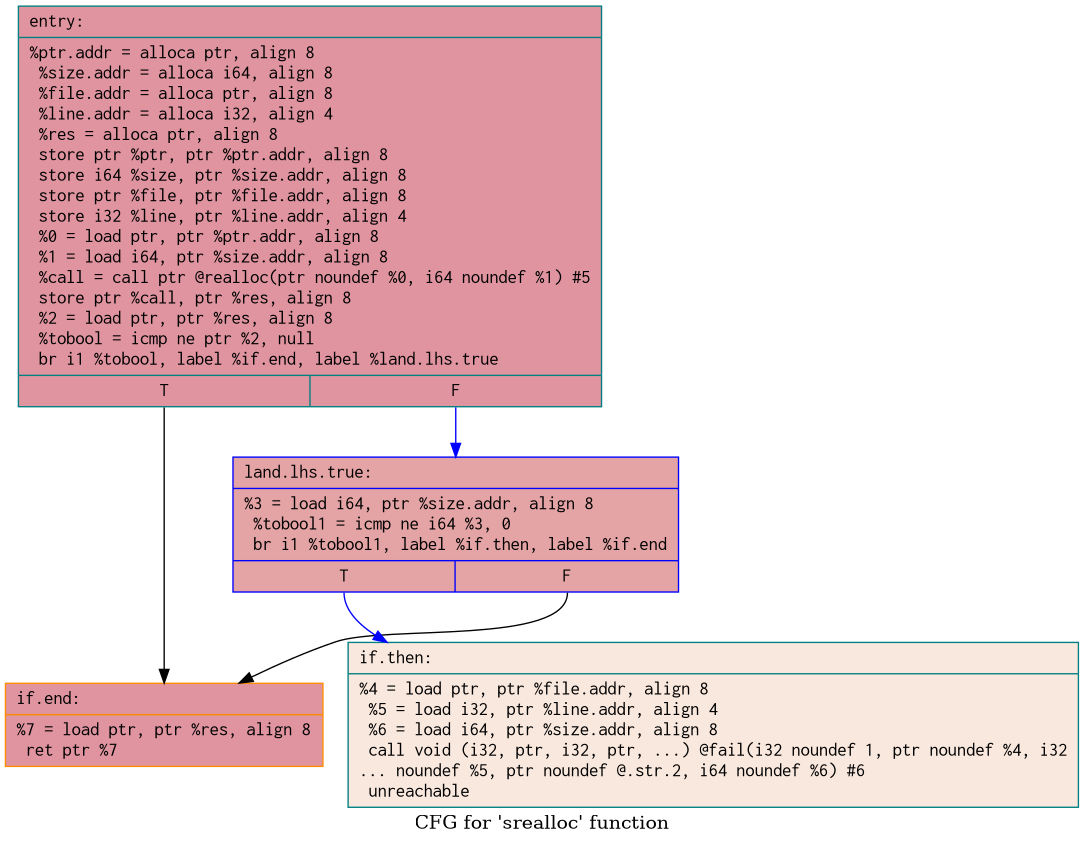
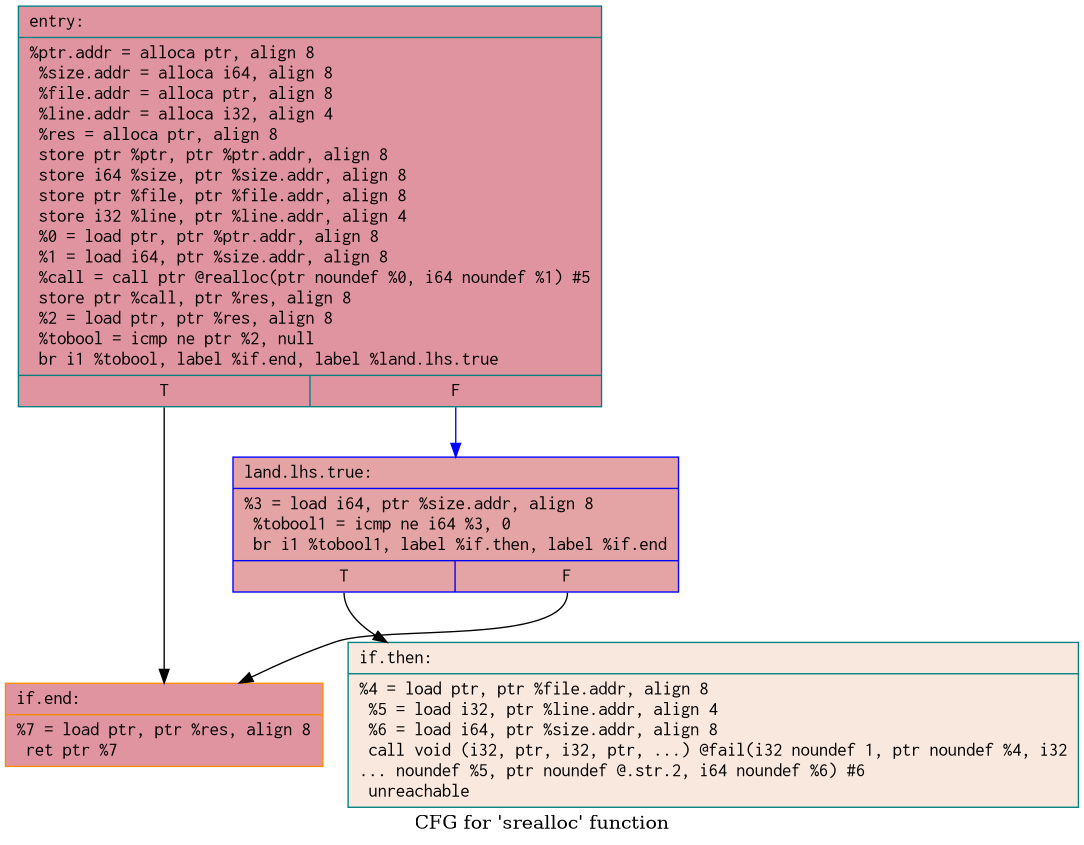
edge "land.lhs.true:" -> "if.then:": color blue -> black
